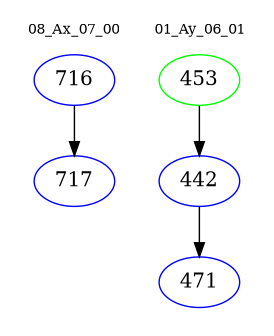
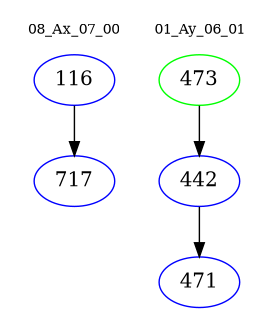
node "716": label "716" -> "116"
node "453": label "453" -> "473"
